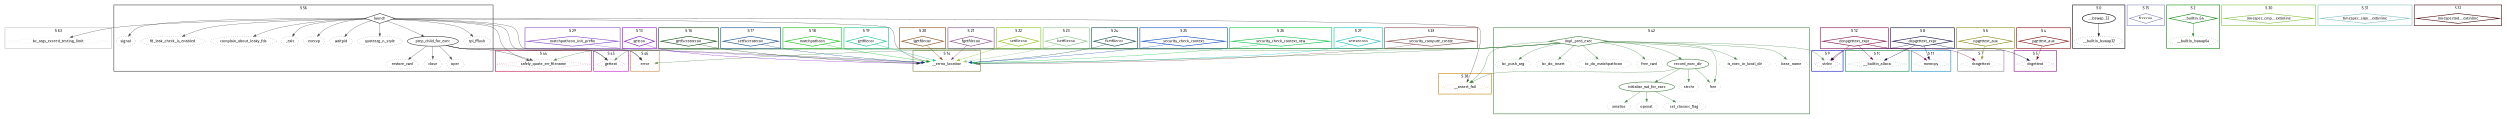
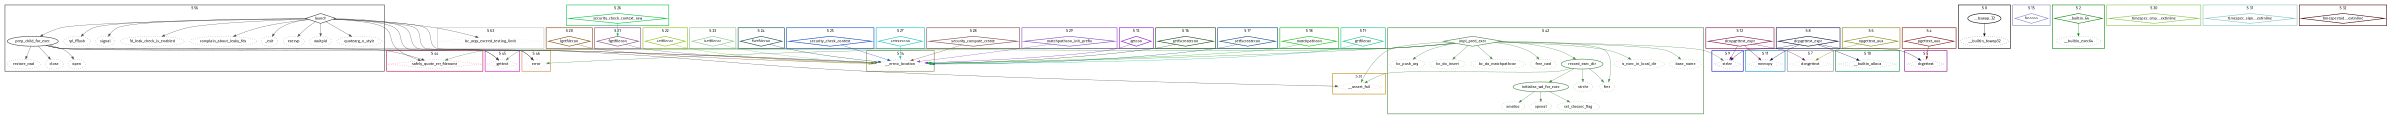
node "__builtin_bswap64": label "__builtin_bswap64" -> "__builtin_exec64"
edge "dcnpgettext_expr" -> "__builtin_alloca": removed
edge "security_check_context_raw" -> "__errno_location": now "security_check_context_raw" -> "fgetfilecon"
